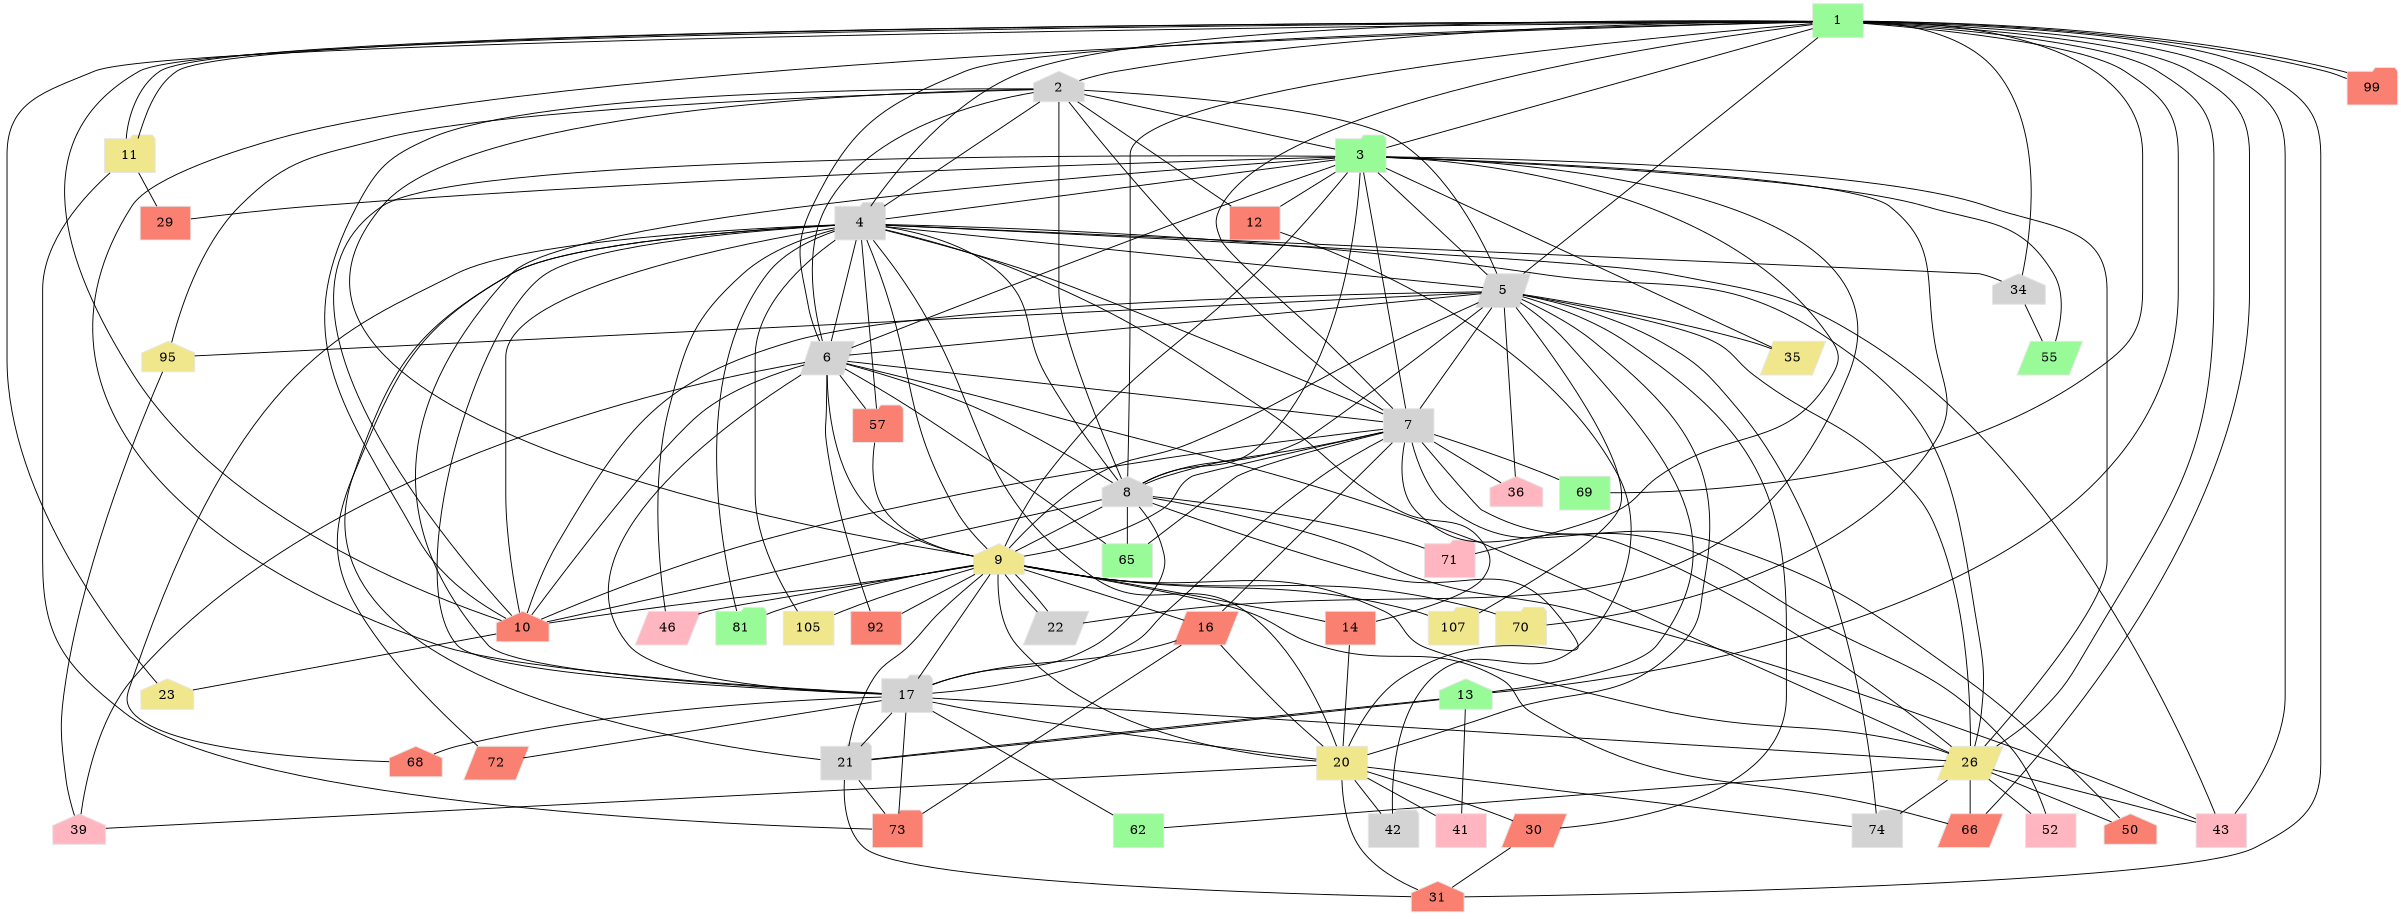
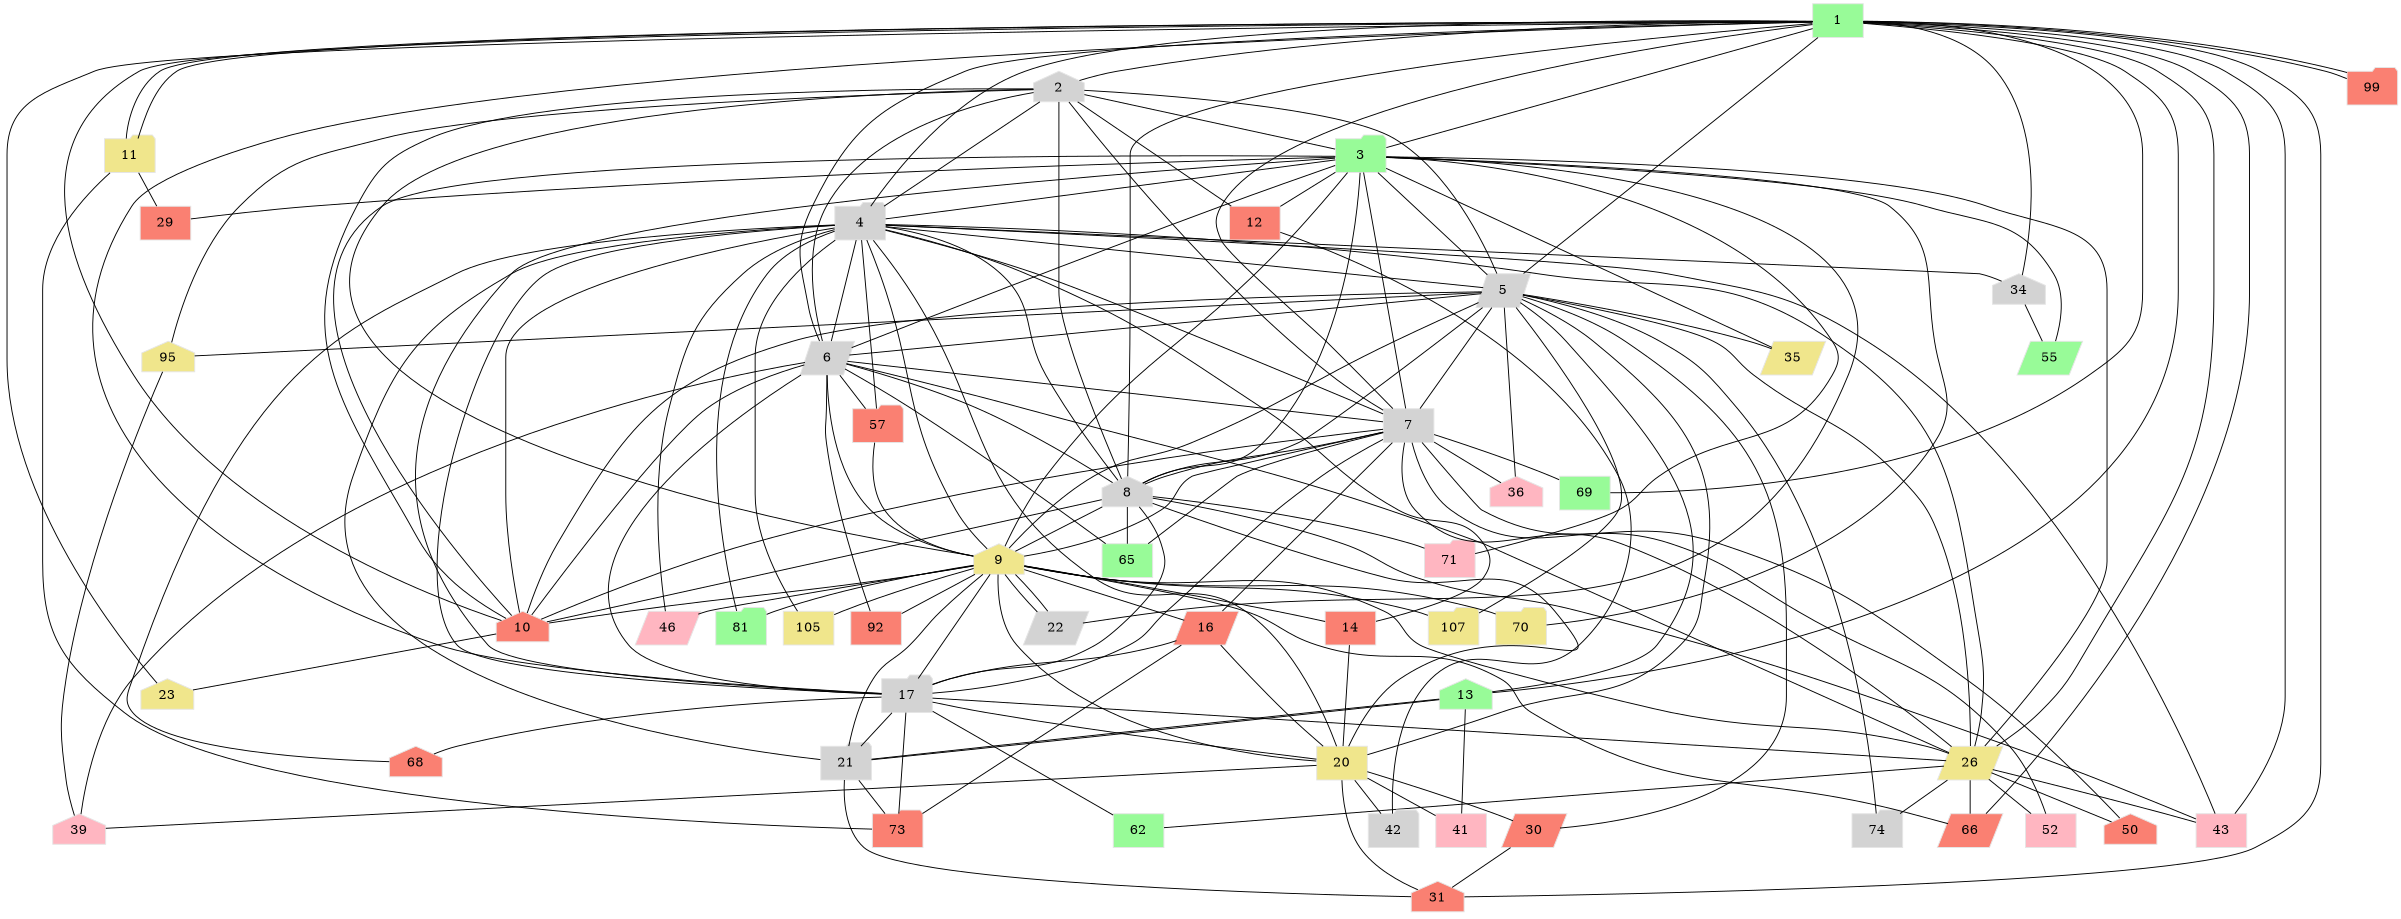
node "72": removed
edge "20" -- "74": removed
